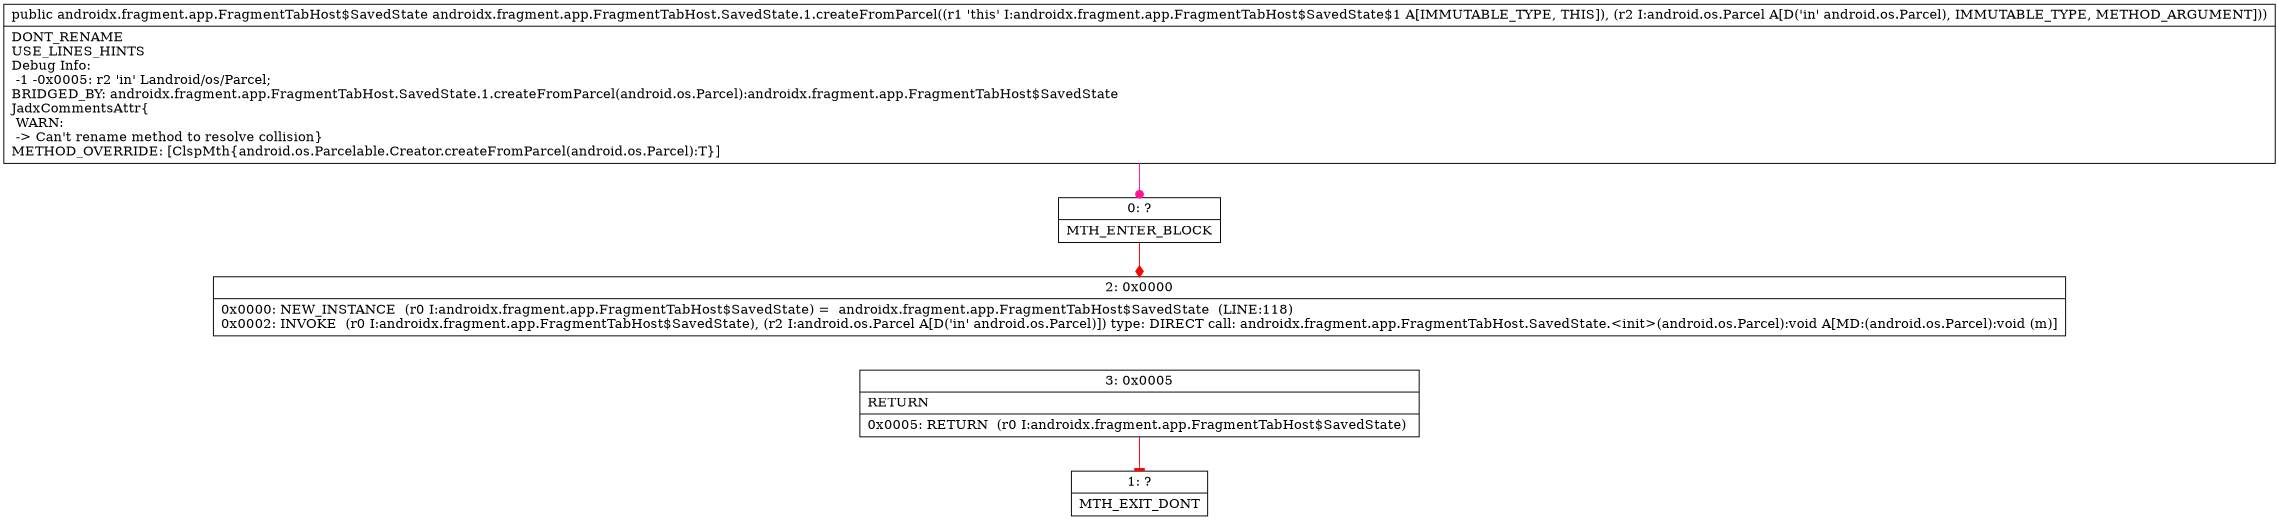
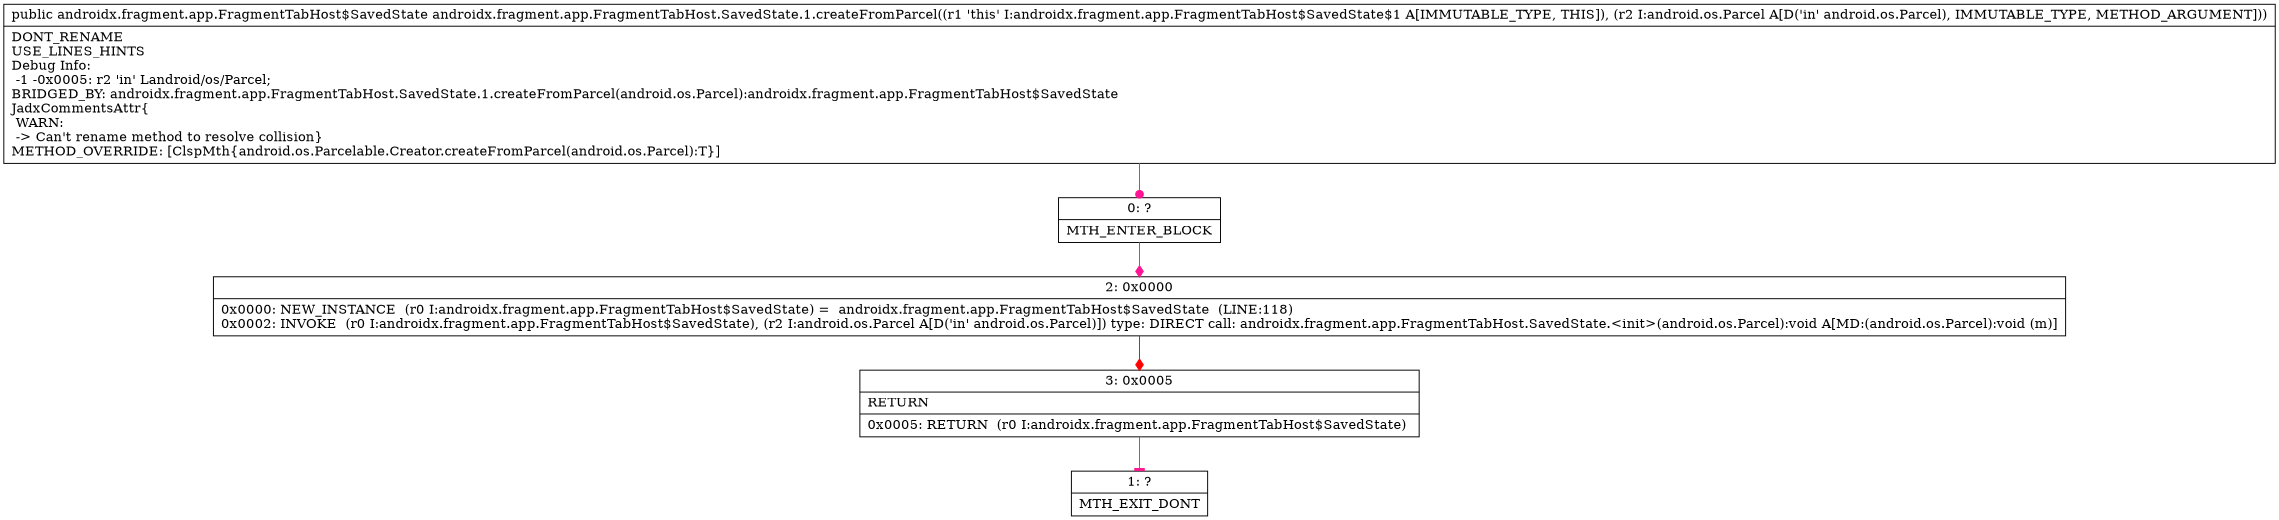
edge "0: ?" -> "2: 0x0000": color red -> deeppink
edge "2: 0x0000" -> "3: 0x0005": added
edge "3: 0x0005" -> "1: ?": color red -> deeppink
